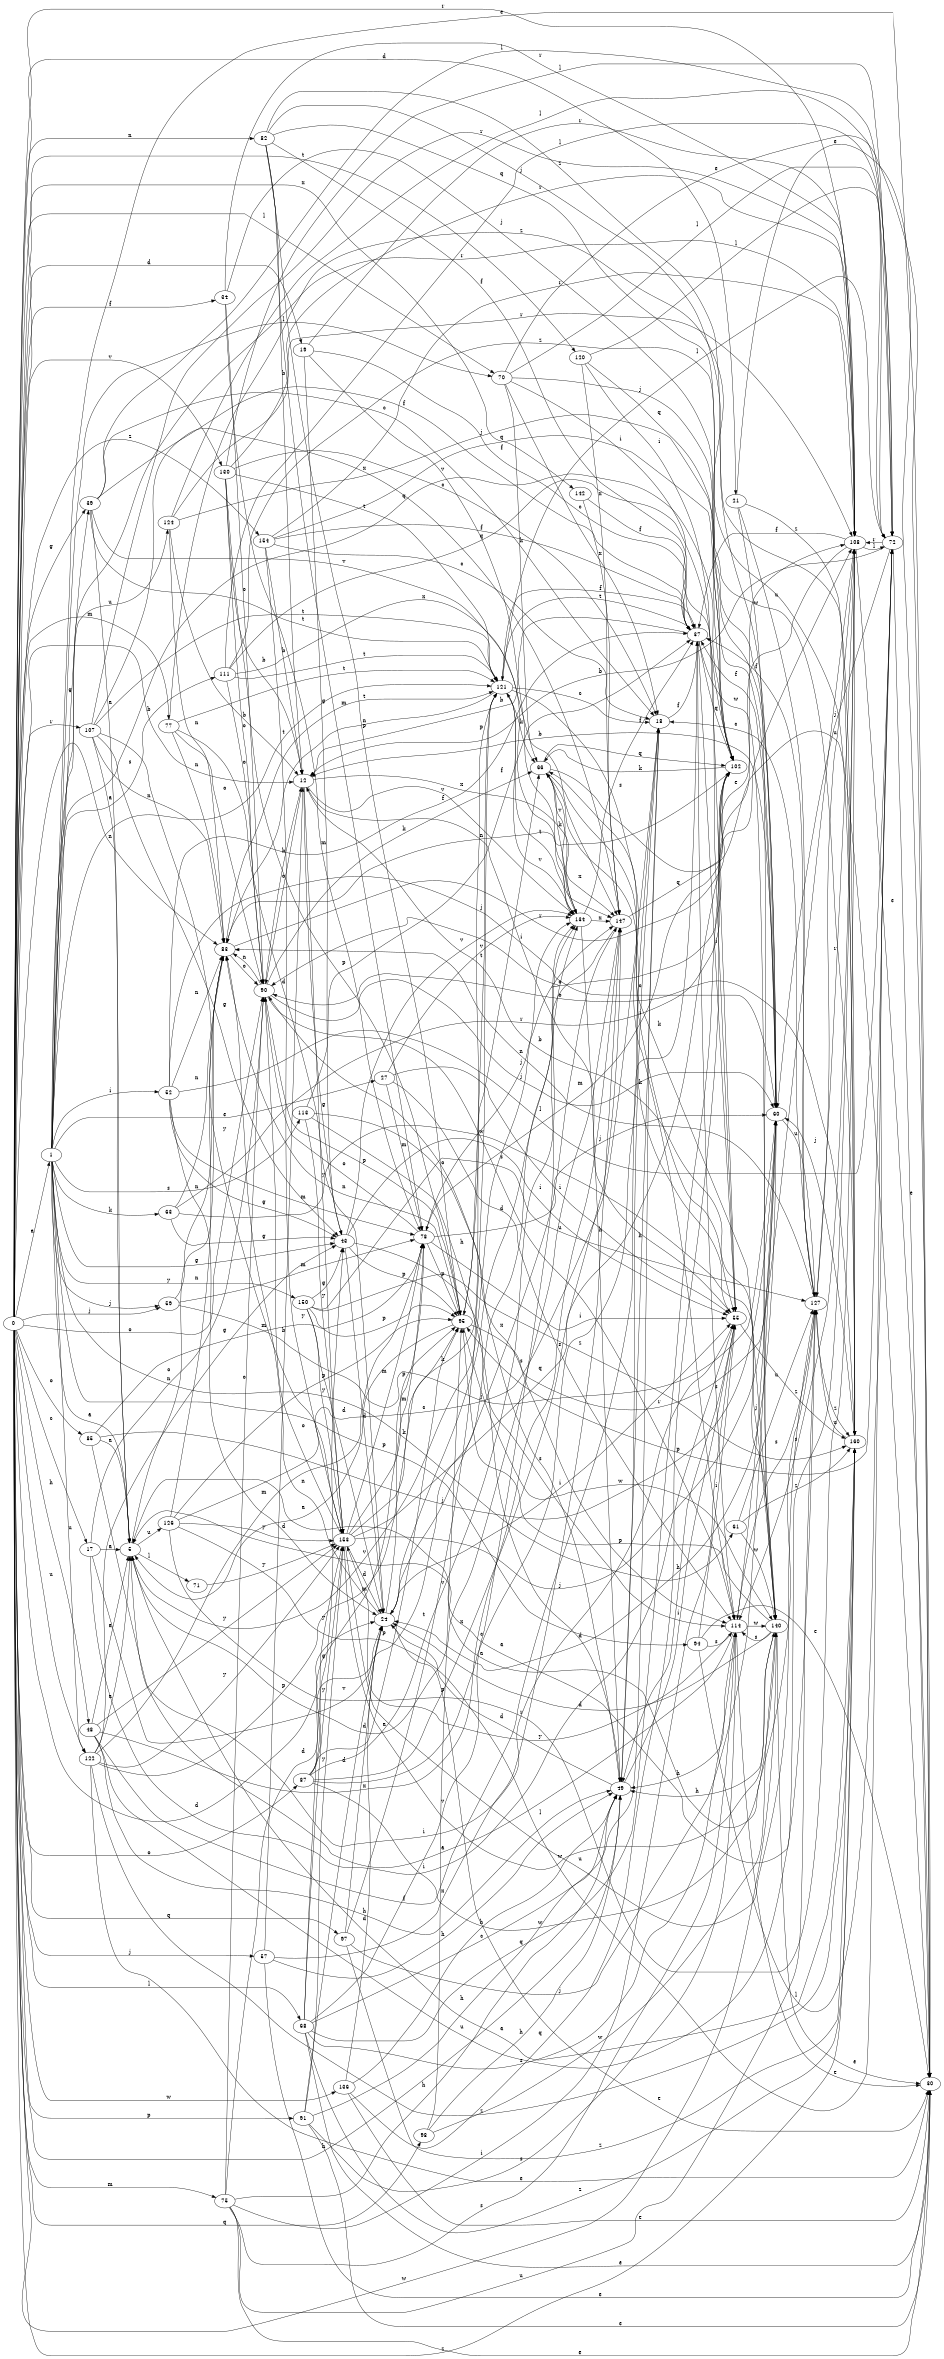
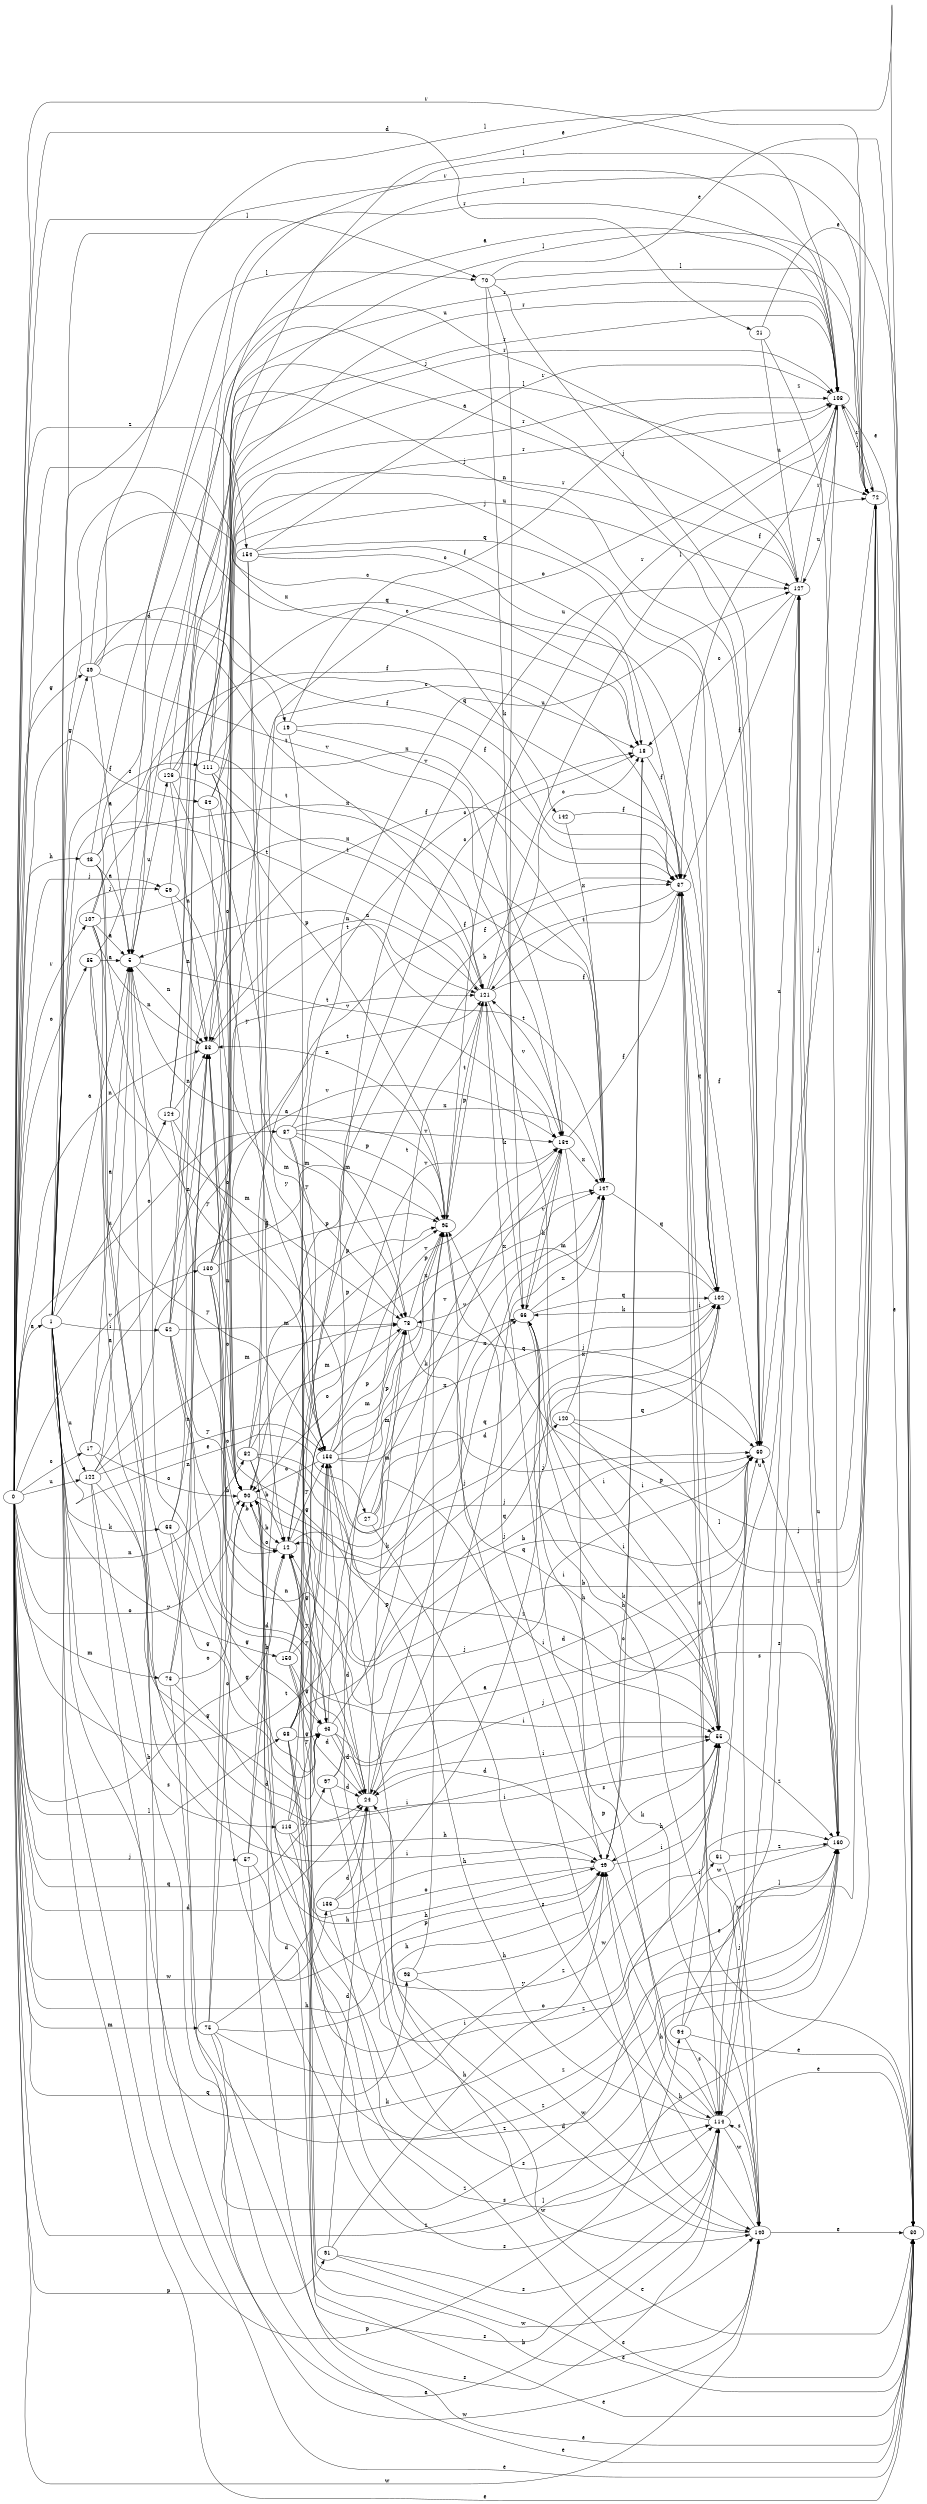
edge "111" -> "30": added, label "e"
edge "70" -> "18": removed, label "c"
node "77": label "77" -> "73"
edge "102" -> "83": removed, label "n"
edge "21" -> "140": removed, label "w"
edge "78" -> "147": label "j" -> "x"
edge "121" -> "114": reversed
edge "1" -> "43": removed, label "g"
node "71": removed
edge "91" -> "153": removed, label "y"
